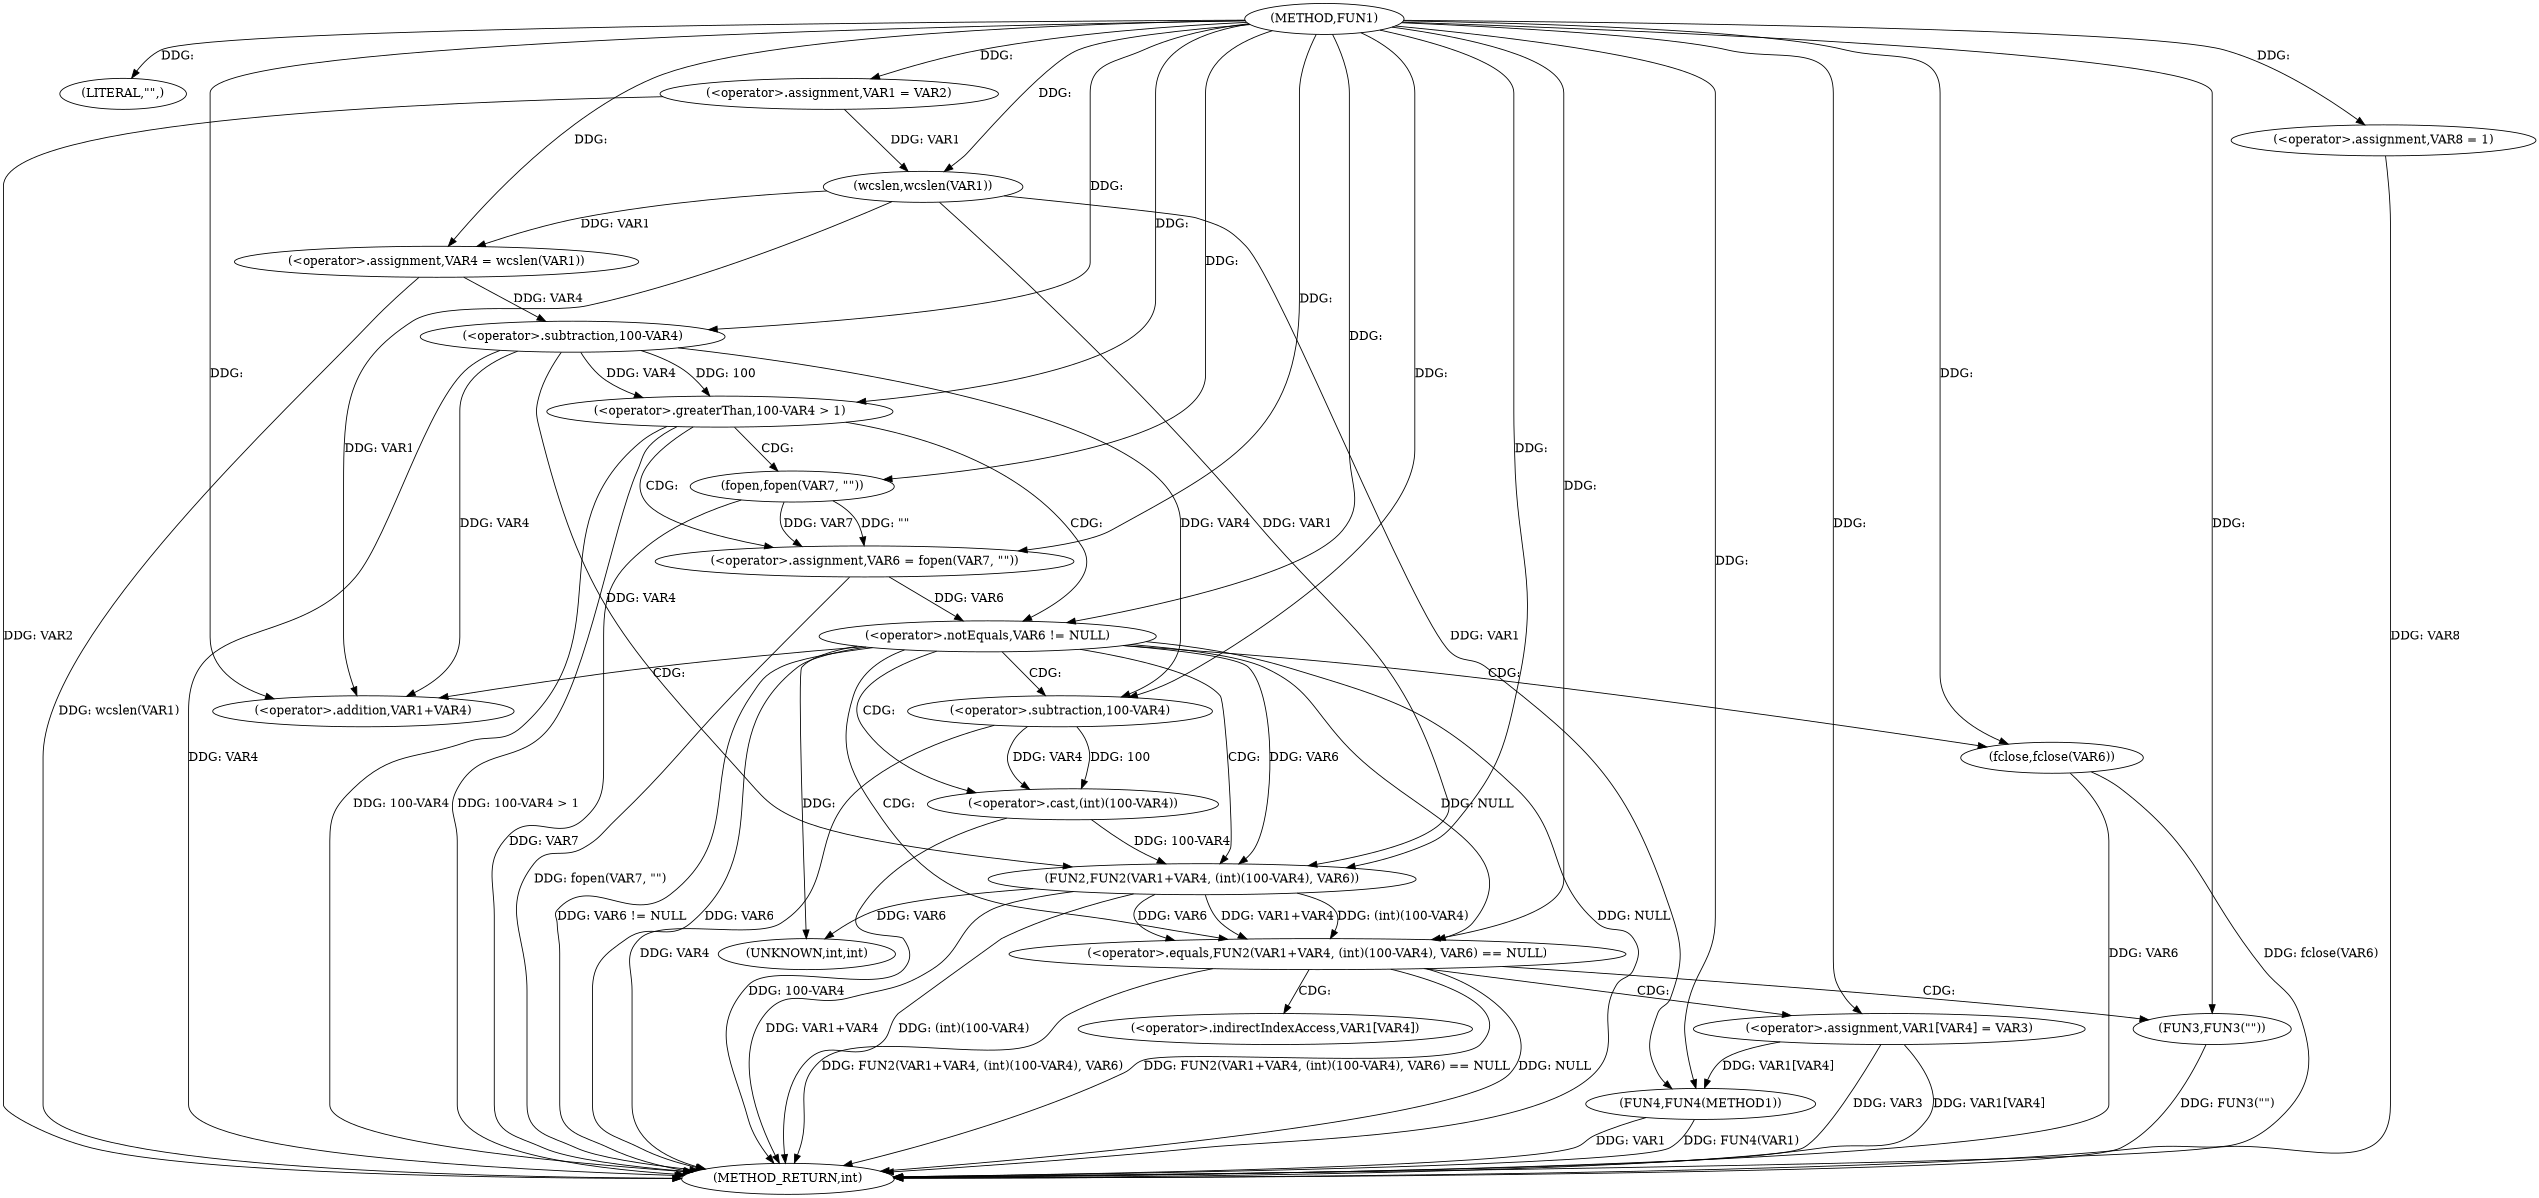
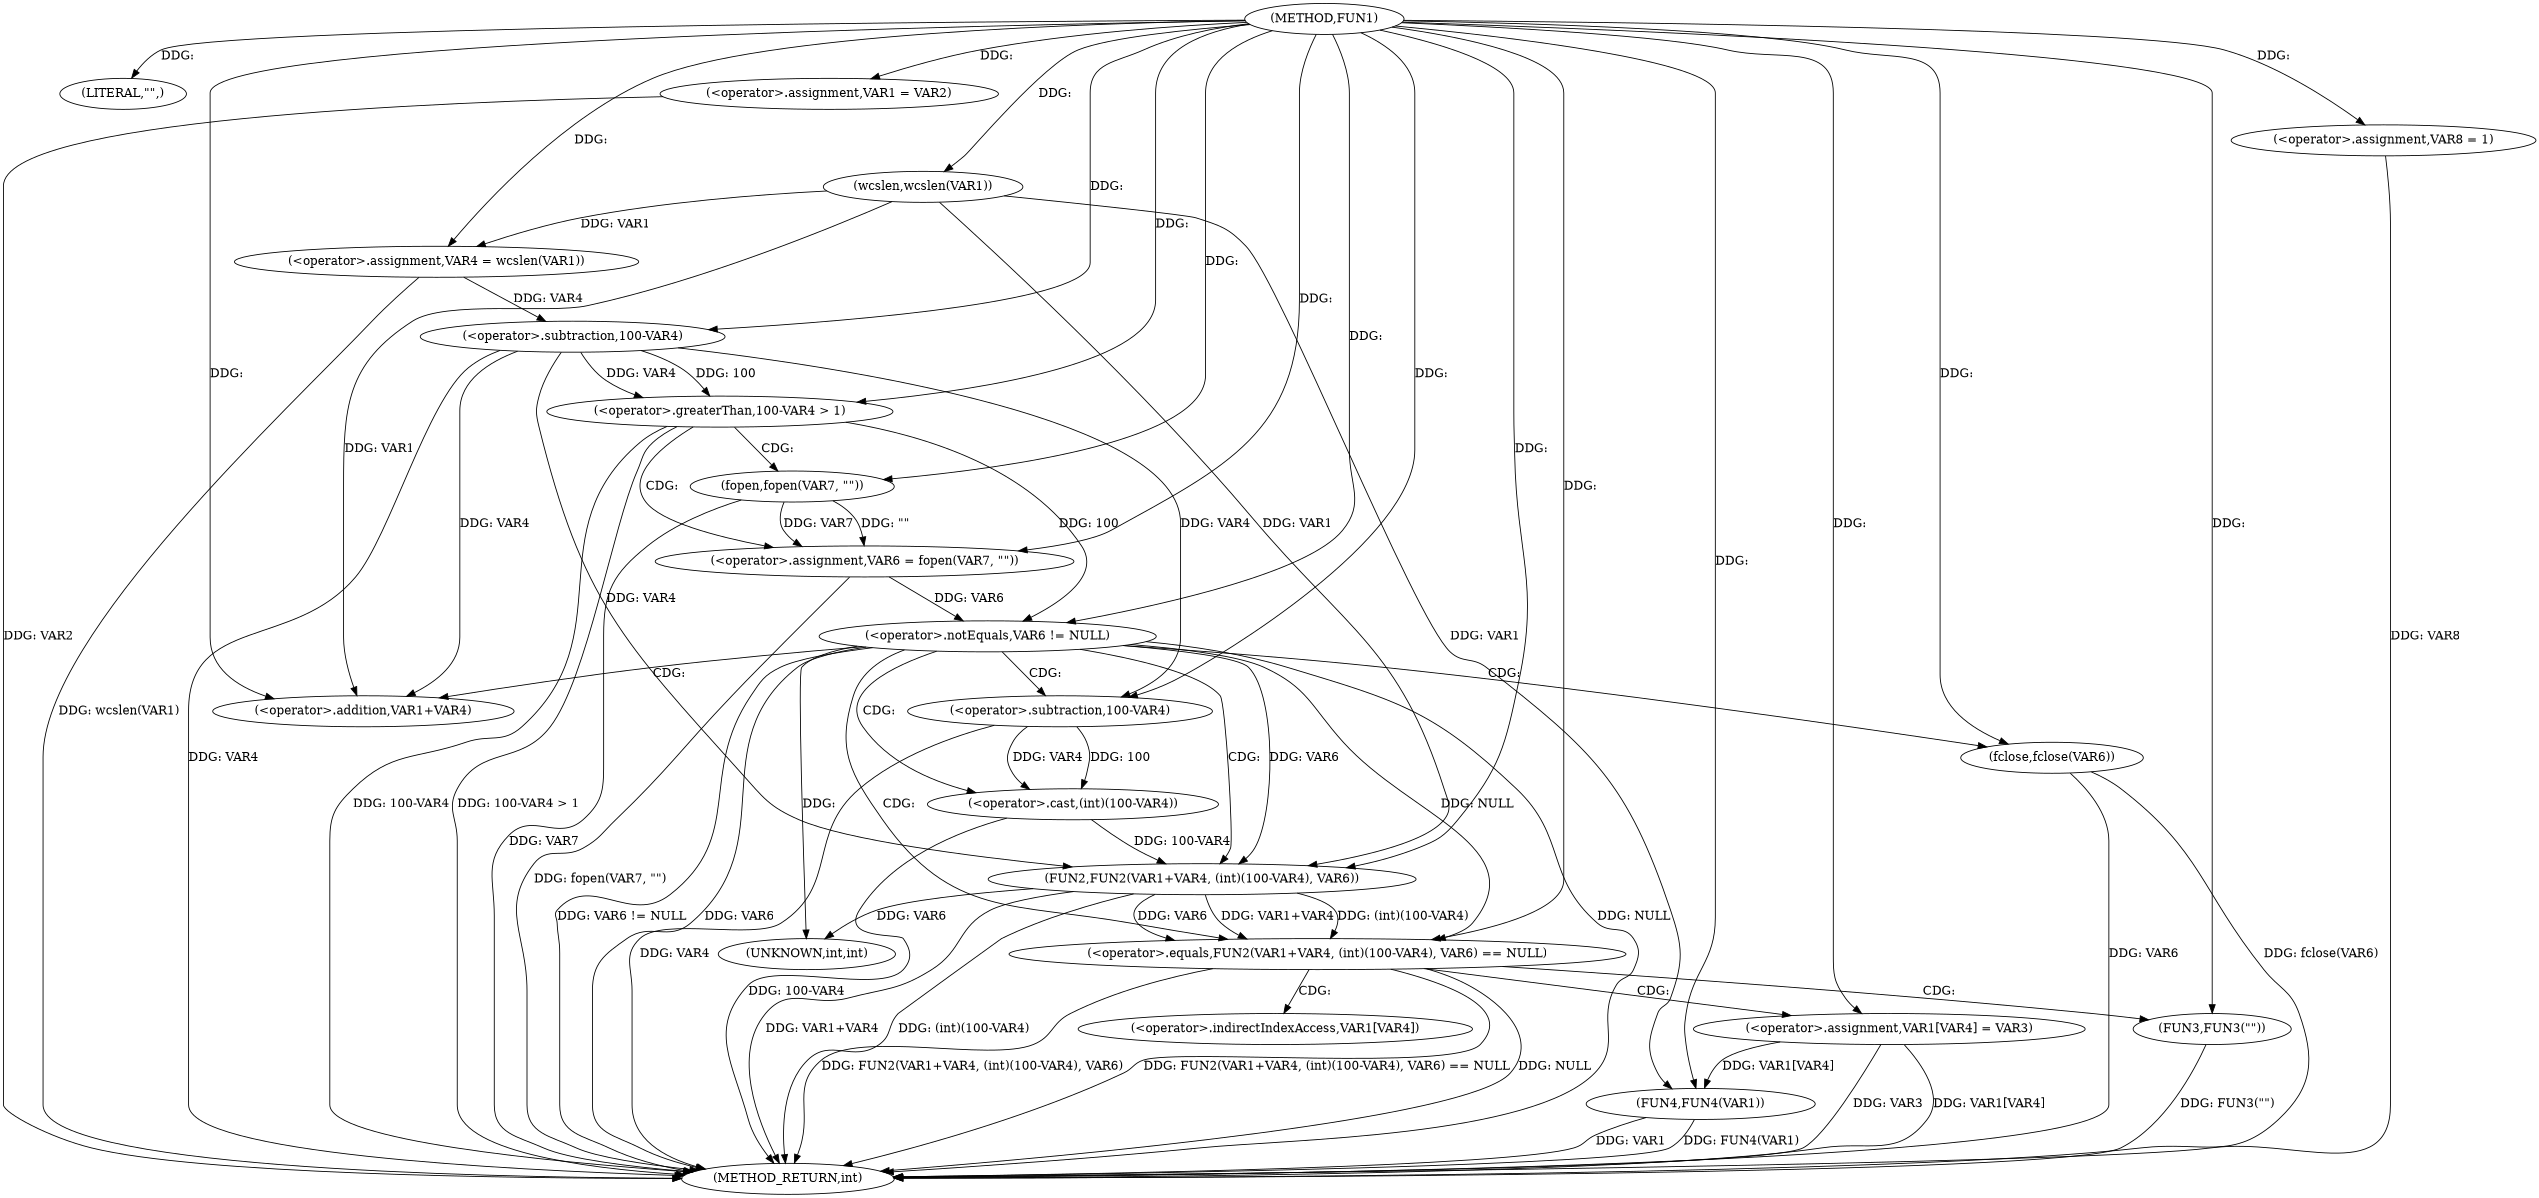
edge "(<operator>.assignment,VAR1 = VAR2)" -> "(wcslen,wcslen(VAR1))": removed, label "DDG: VAR1"
edge "(<operator>.greaterThan,100-VAR4 > 1)" -> "(<operator>.notEquals,VAR6 != NULL)": label "CDG: " -> "DDG: 100"
node "(FUN4,FUN4(METHOD1))": label "(FUN4,FUN4(METHOD1))" -> "(FUN4,FUN4(VAR1))"
